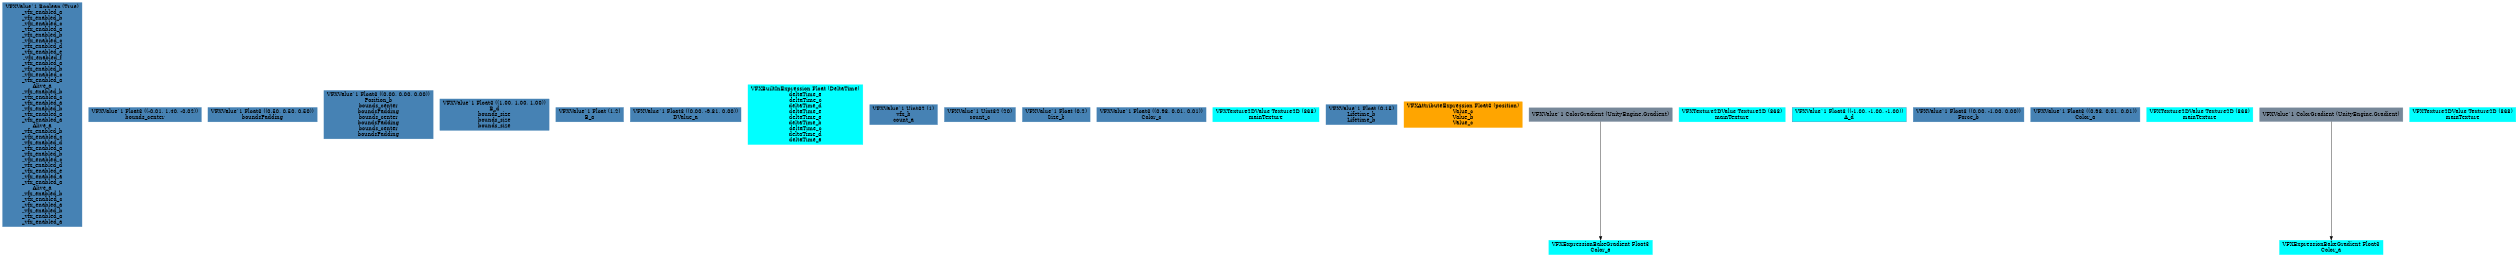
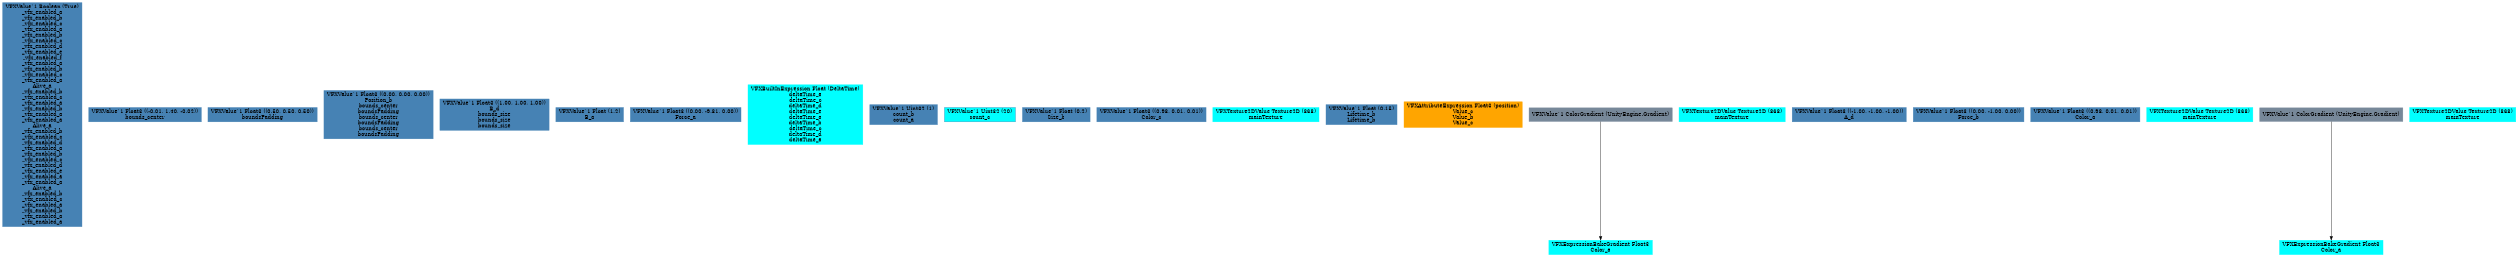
node "VFXValue`1 Float3 ((0.00, -9.81, 0.00)) DValue_a": label "VFXValue`1 Float3 ((0.00, -9.81, 0.00)) DValue_a" -> "VFXValue`1 Float3 ((0.00, -9.81, 0.00)) Force_a"
node "VFXValue`1 Uint32 (1) vfx_b count_a": label "VFXValue`1 Uint32 (1) vfx_b count_a" -> "VFXValue`1 Uint32 (1) count_b count_a"
node "VFXValue`1 Uint32 (20) count_c": fillcolor steelblue -> cyan
node "VFXValue`1 Float3 ((-1.00, -1.00, -1.00)) A_d": fillcolor cyan -> steelblue
